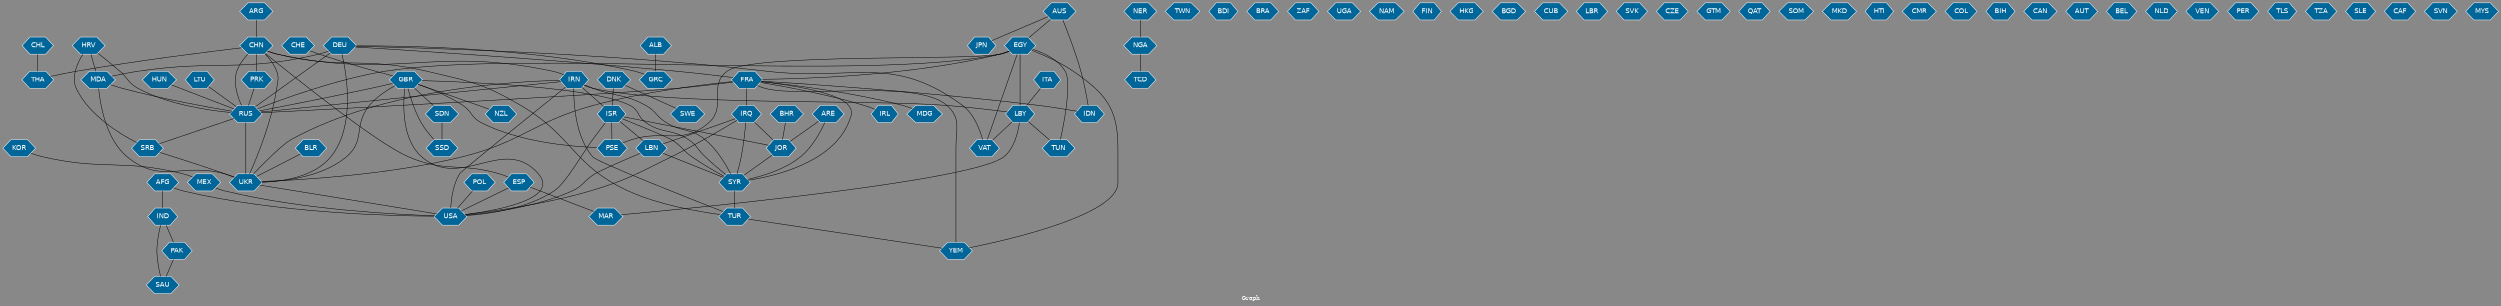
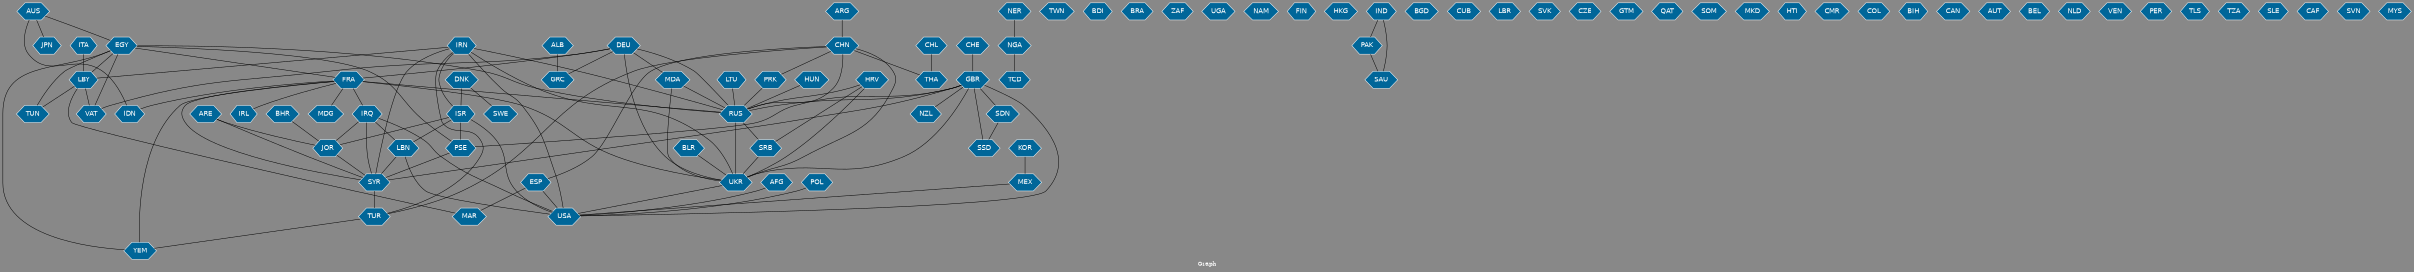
edge "HRV" -- "MDA": now "HRV" -- "UKR"
edge "CHN" -- "IRN": removed
edge "ISR" -- "SYR": now "PSE" -- "SYR"
edge "AFG" -- "IND": removed
